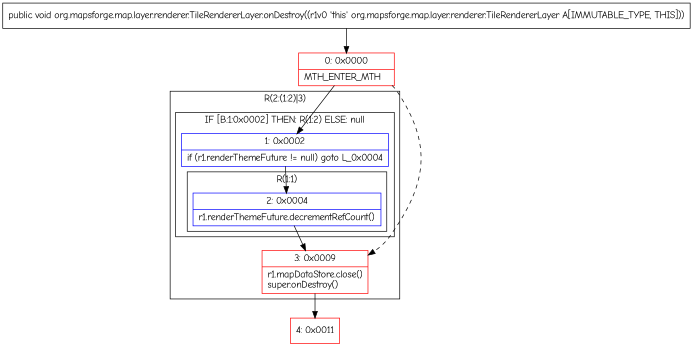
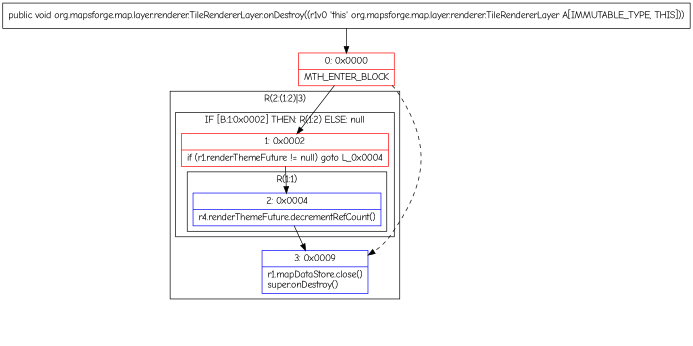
node "0: 0x0000": text "MTH_ENTER_MTH" -> "MTH_ENTER_BLOCK"
node "1: 0x0002": color blue -> red
node "2: 0x0004": text "r1.renderThemeFuture.decrementRefCount()" -> "r4.renderThemeFuture.decrementRefCount()"
node "3: 0x0009": color red -> blue
node "4: 0x0011": removed
